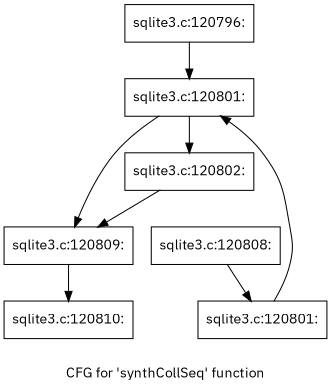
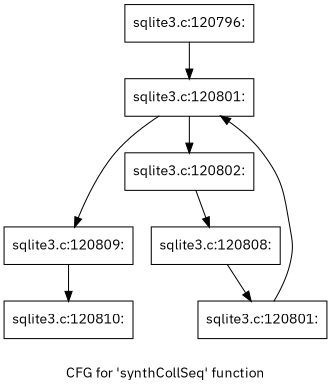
edge "sqlite3.c:120802:" -> "sqlite3.c:120809:": now "sqlite3.c:120802:" -> "sqlite3.c:120808:"
